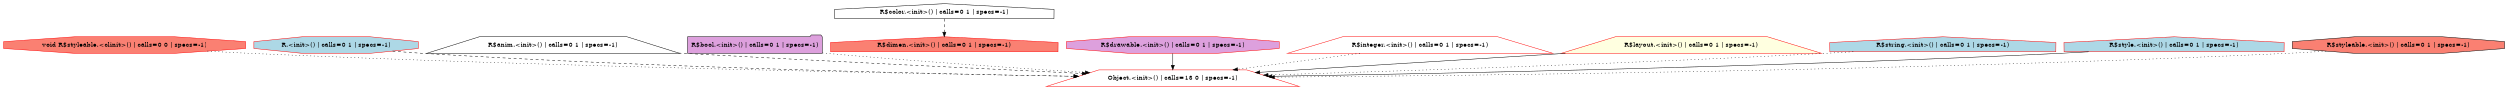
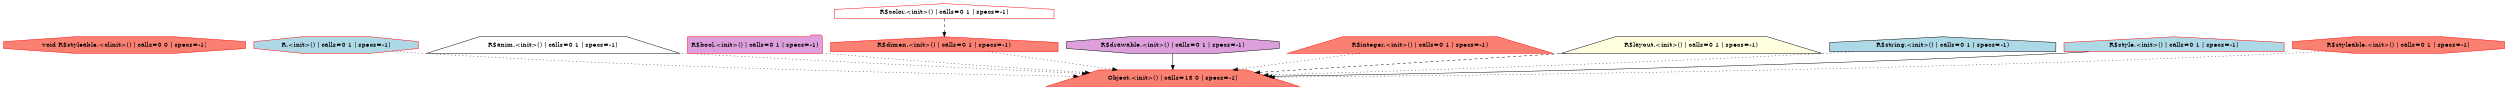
node "R$color.<init>() | calls=0 1 | specs=-1)": color black -> red
node "R$bool.<init>() | calls=0 1 | specs=-1)": color black -> red
node "R$drawable.<init>() | calls=0 1 | specs=-1)": color red -> black
node "R$integer.<init>() | calls=0 1 | specs=-1)": fillcolor white -> salmon
node "R$layout.<init>() | calls=0 1 | specs=-1)": color red -> black
node "R$string.<init>() | calls=0 1 | specs=-1)": color red -> black
node "R$styleable.<init>() | calls=0 1 | specs=-1)": color black -> red
edge "R$layout.<init>() | calls=0 1 | specs=-1)" -> "Object.<init>() | calls=13 0 | specs=-1)": style solid -> dashed
edge "R.<init>() | calls=0 1 | specs=-1)" -> "Object.<init>() | calls=13 0 | specs=-1)": style dashed -> dotted
edge "R$anim.<init>() | calls=0 1 | specs=-1)" -> "Object.<init>() | calls=13 0 | specs=-1)": style dashed -> dotted
edge "void R$styleable.<clinit>() | calls=0 0 | specs=-1)" -> "Object.<init>() | calls=13 0 | specs=-1)": now "R$dimen.<init>() | calls=0 1 | specs=-1)" -> "Object.<init>() | calls=13 0 | specs=-1)"
node "Object.<init>() | calls=13 0 | specs=-1)": fillcolor white -> salmon
